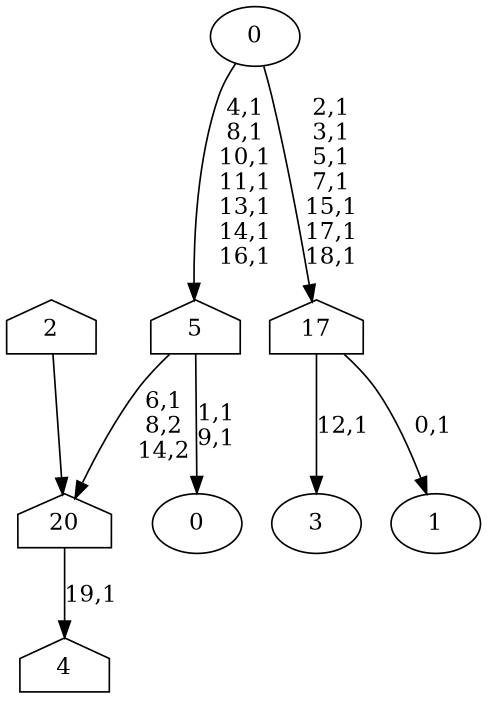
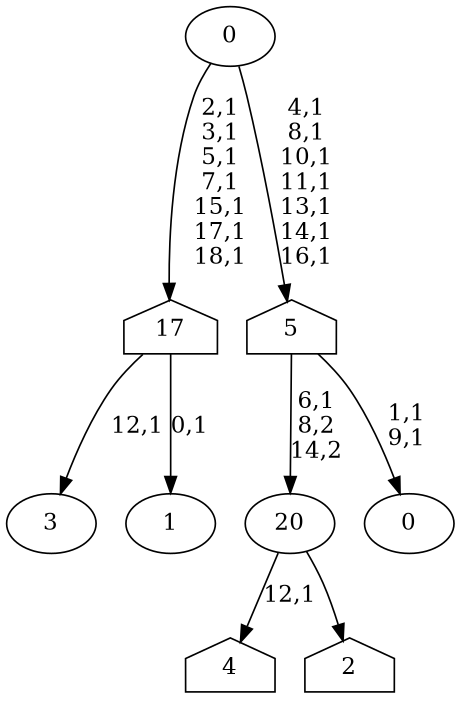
edge "2" -> "20": reversed
node "20": shape house -> ellipse
edge "20" -> "4": label "19,1" -> "12,1"
